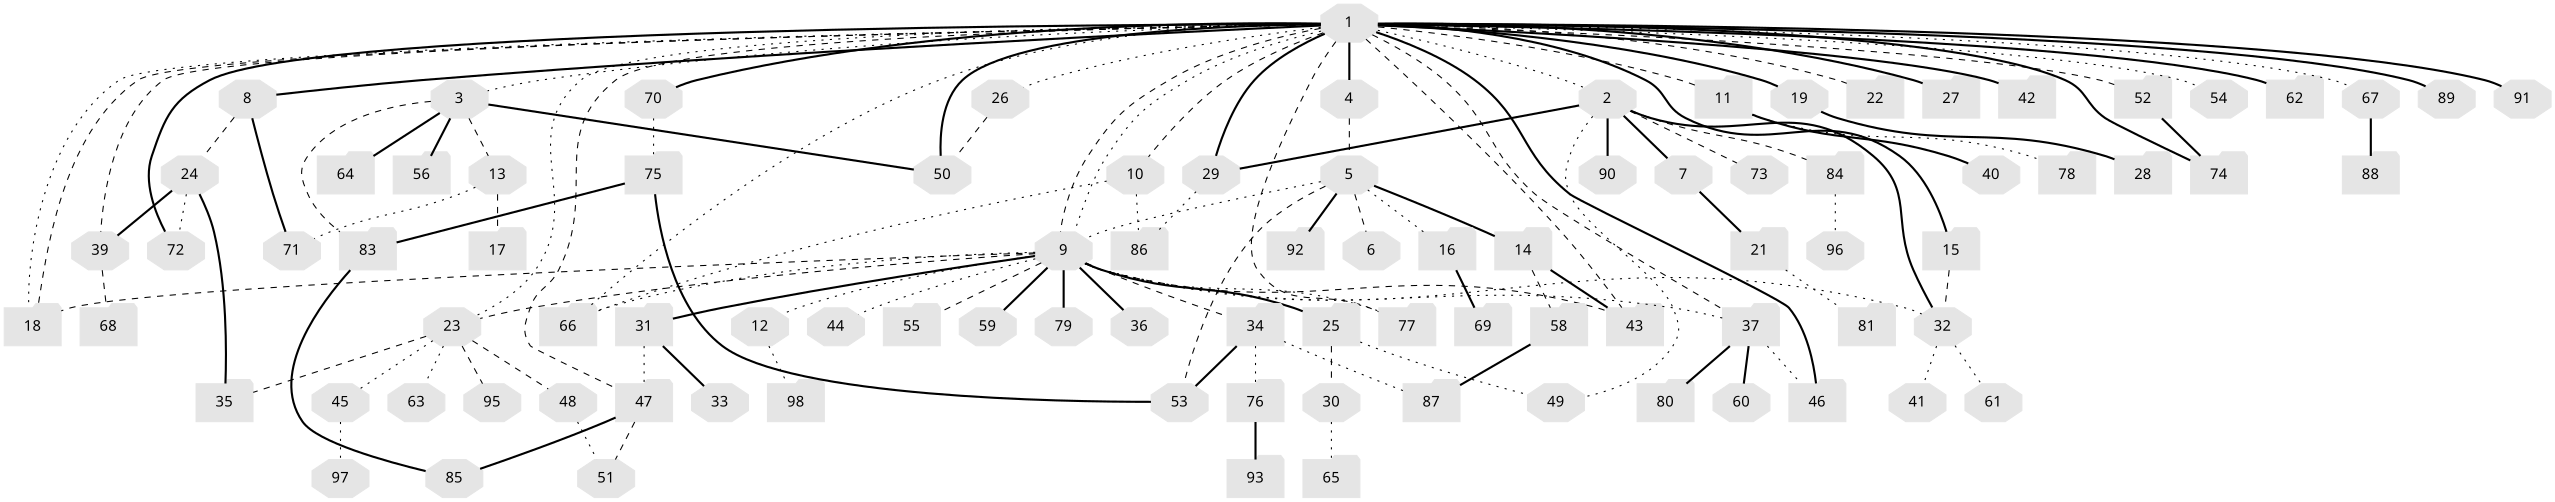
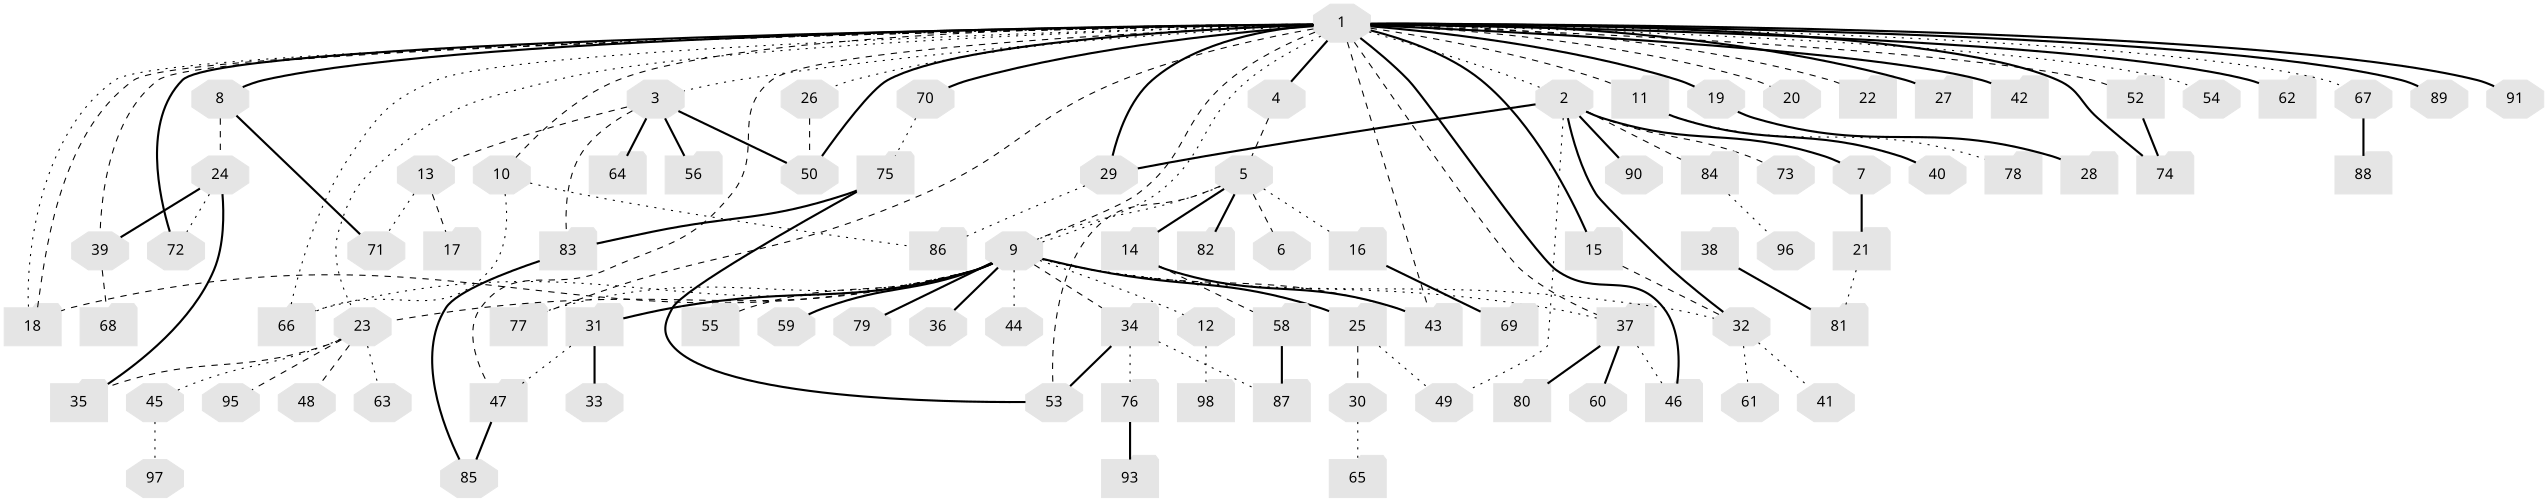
node "20": added
node "92": label "92" -> "82"
node "38": added
node "51": removed
